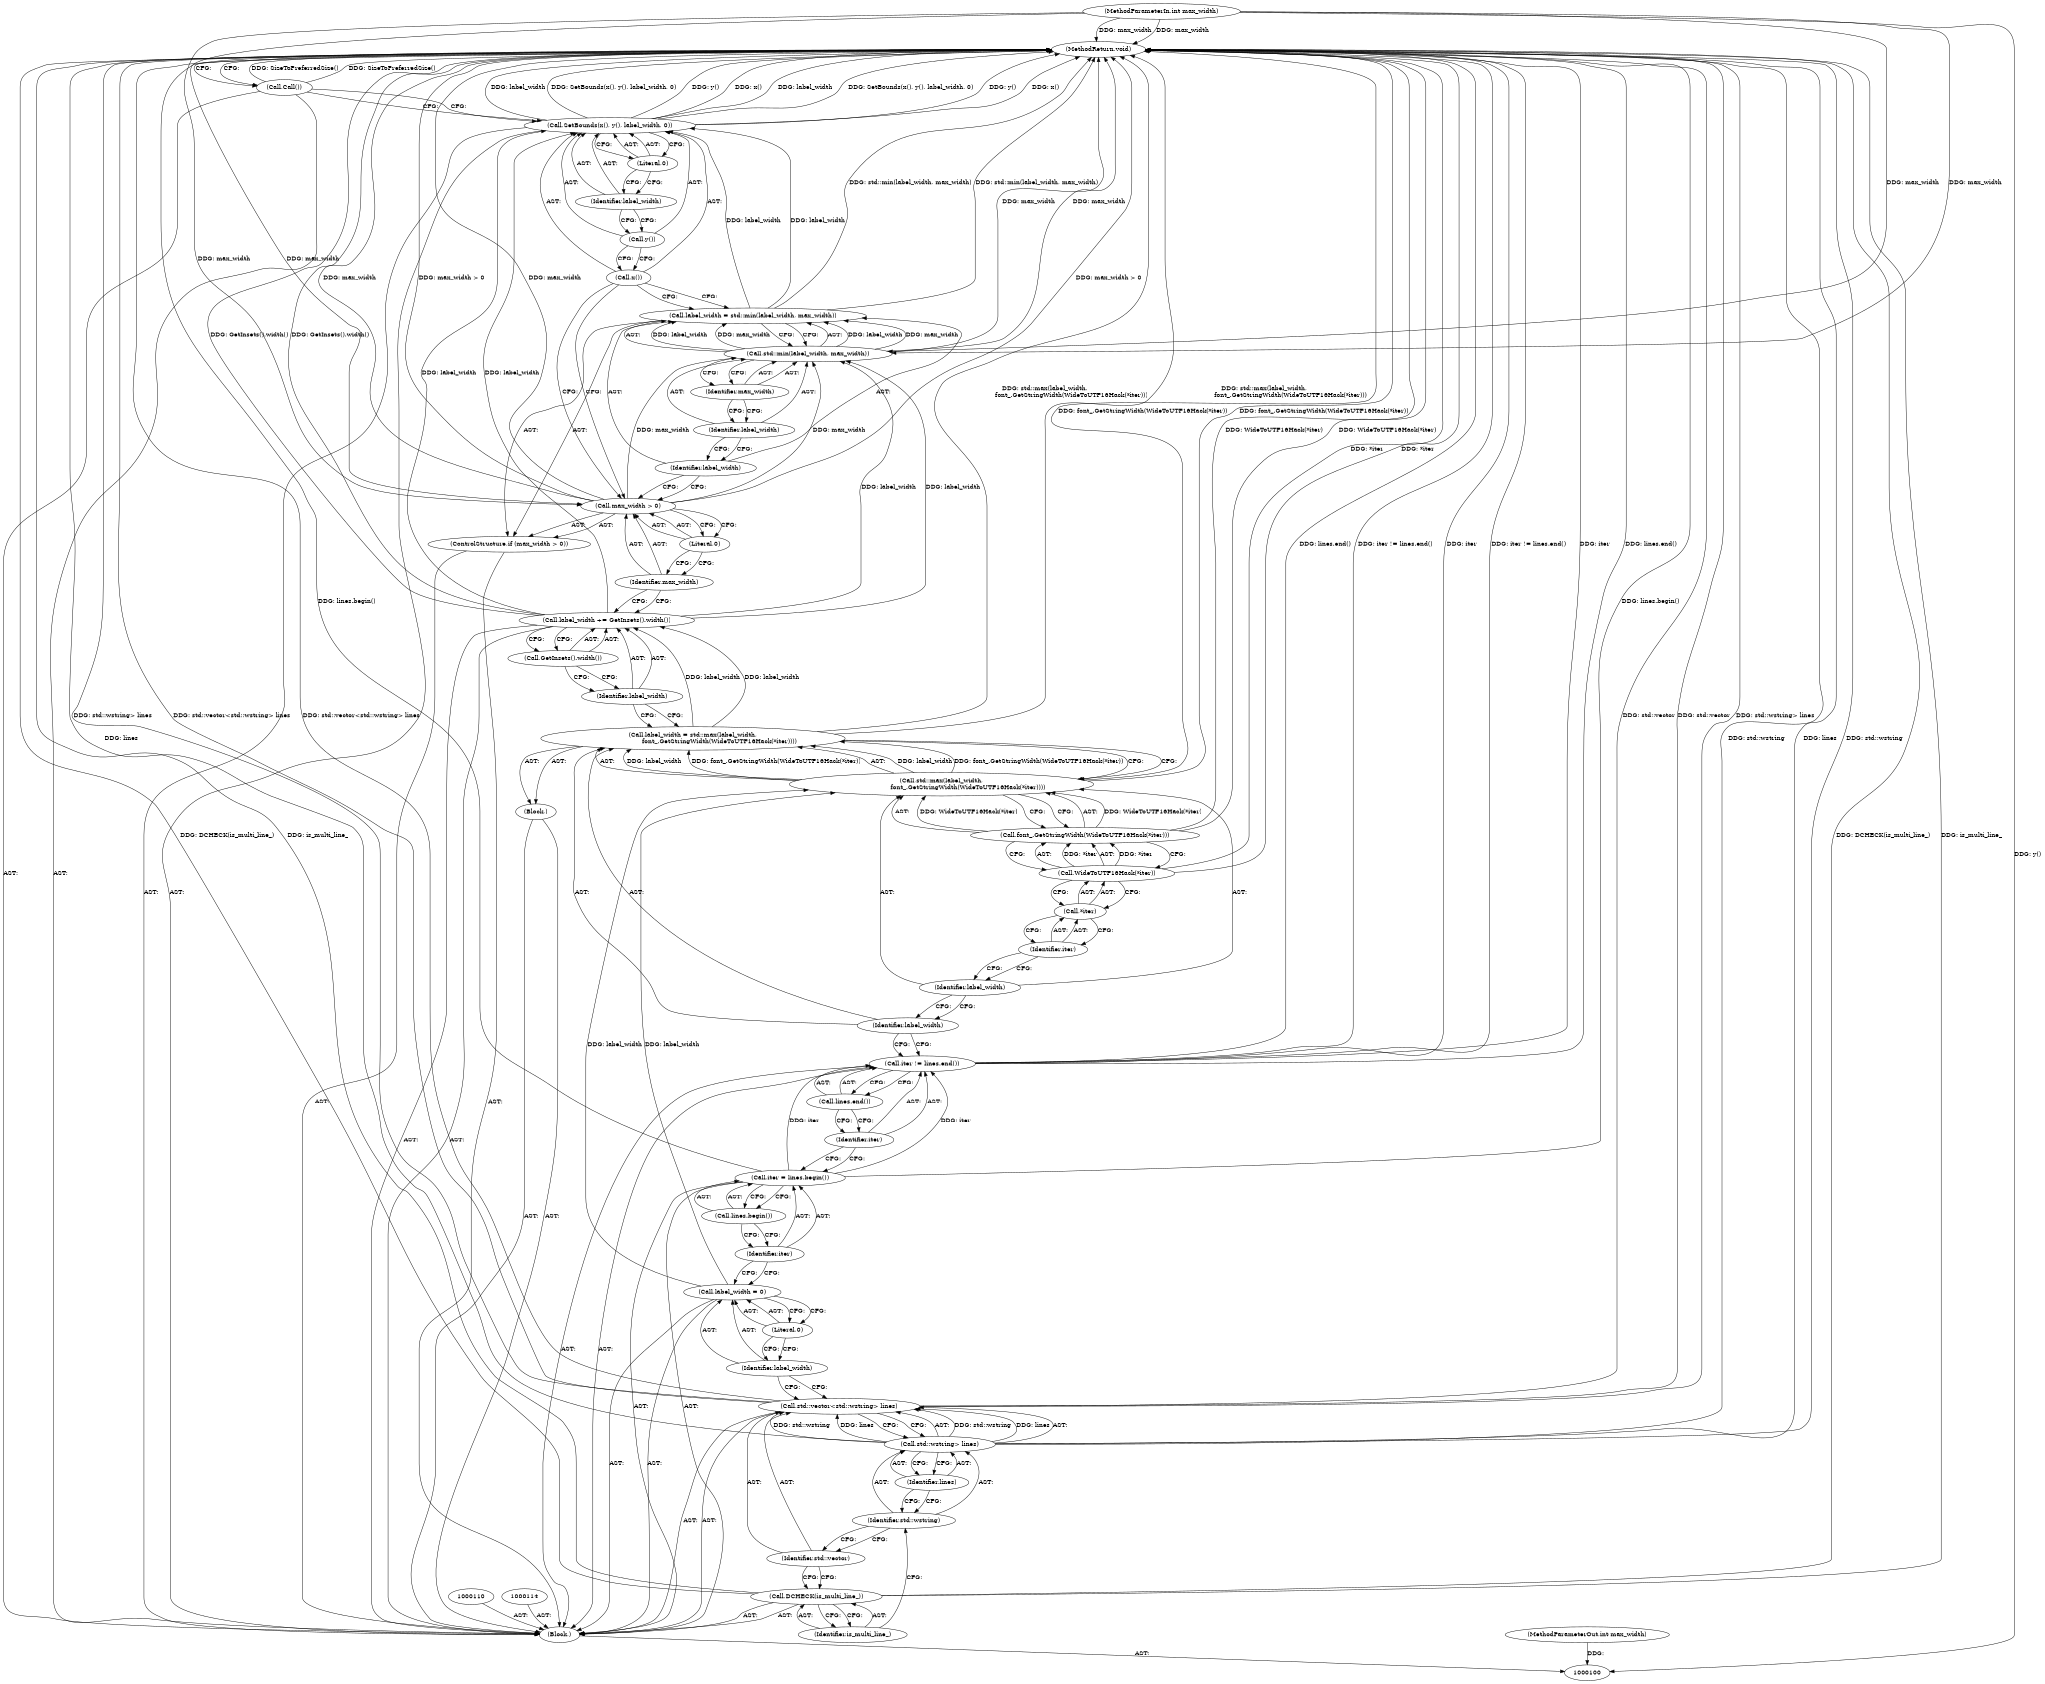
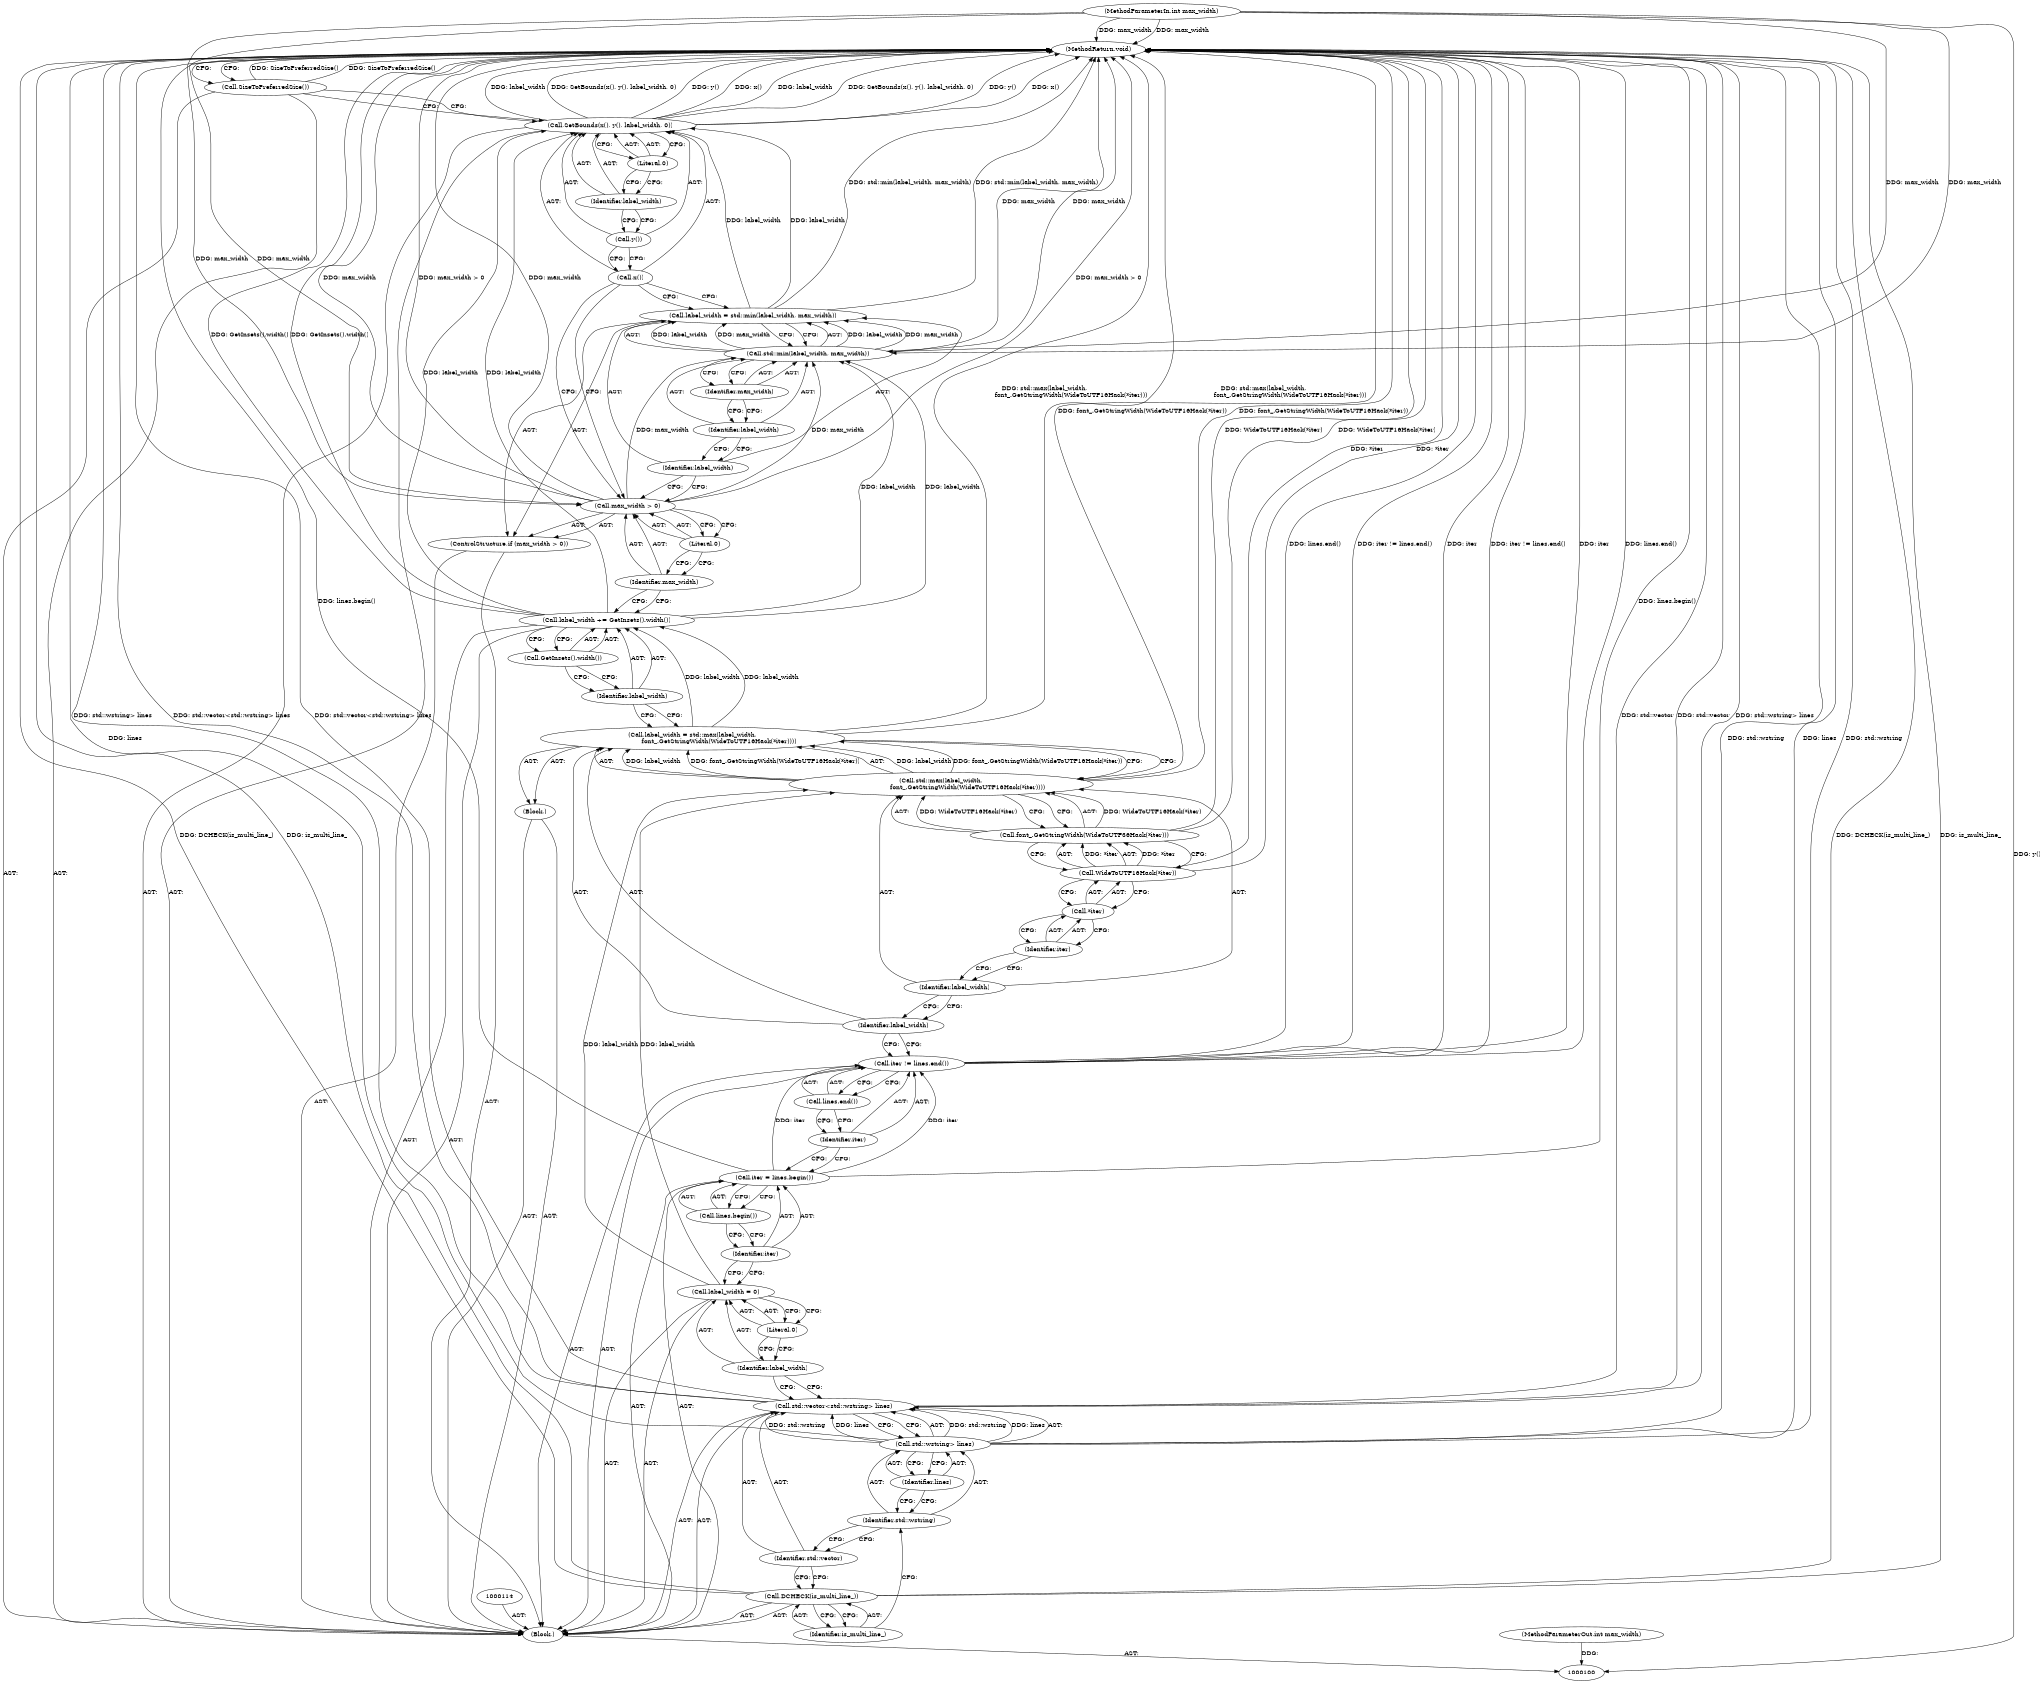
node "(Call,Call())": label "(Call,Call())" -> "(Call,SizeToPreferredSize())"
node "(Call,font_.GetStringWidth(WideToUTF16Hack(*iter)))": label "(Call,font_.GetStringWidth(WideToUTF16Hack(*iter)))" -> "(Call,font_.GetStringWidth(WideToUTF36Hack(*iter)))"
node "1000110": removed
